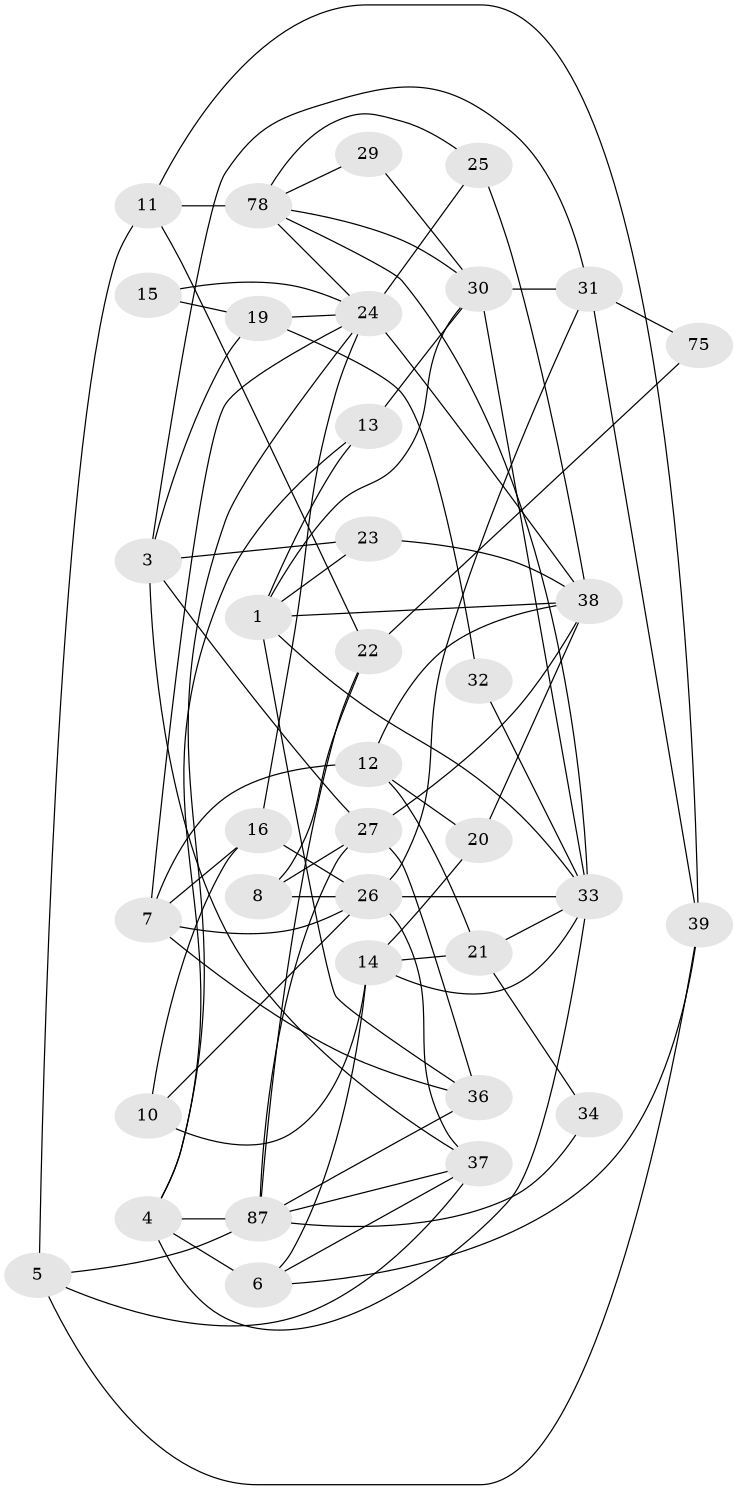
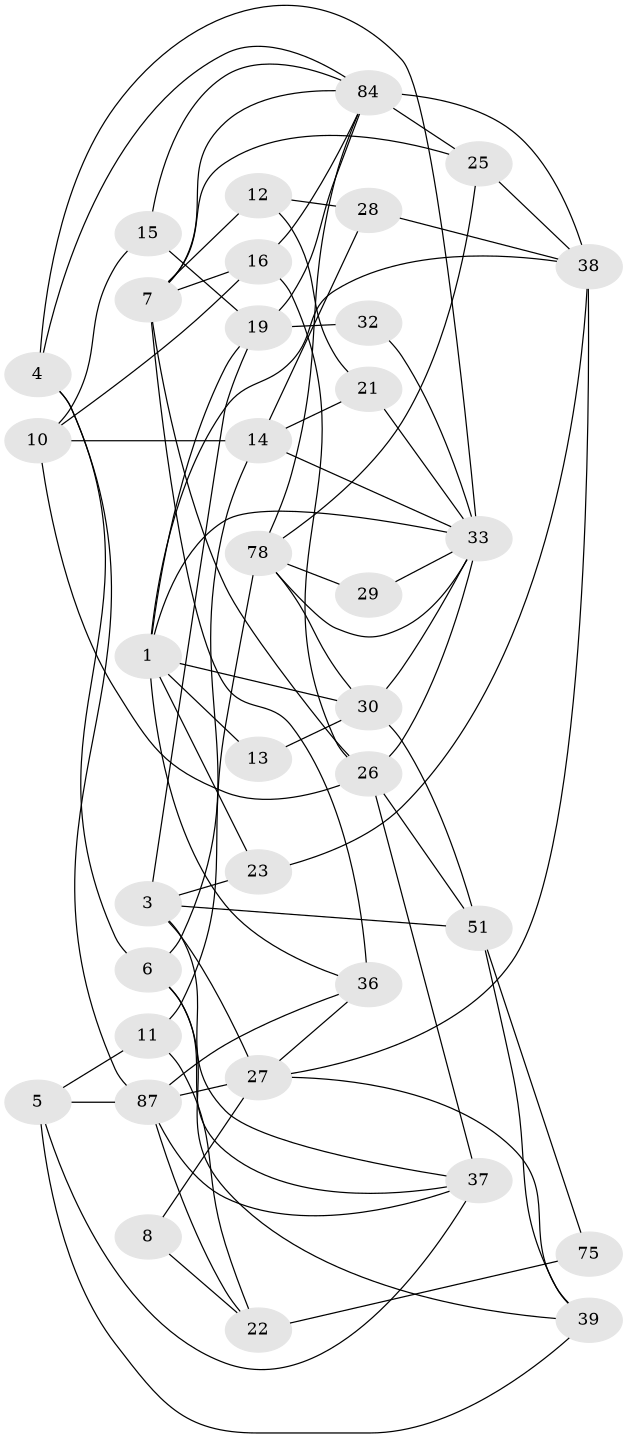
edge "25" -- "7": added
edge "29" -- "30": now "29" -- "33"
edge "11" -- "39": now "27" -- "39"
node "31": label "31" -> "51"
node "24": label "24" -> "84"
edge "15" -- "10": added
edge "19" -- "1": added
edge "13" -- "4": removed
edge "38" -- "12": removed
node "20": label "20" -> "28"
edge "8" -- "26": removed
node "34": removed
